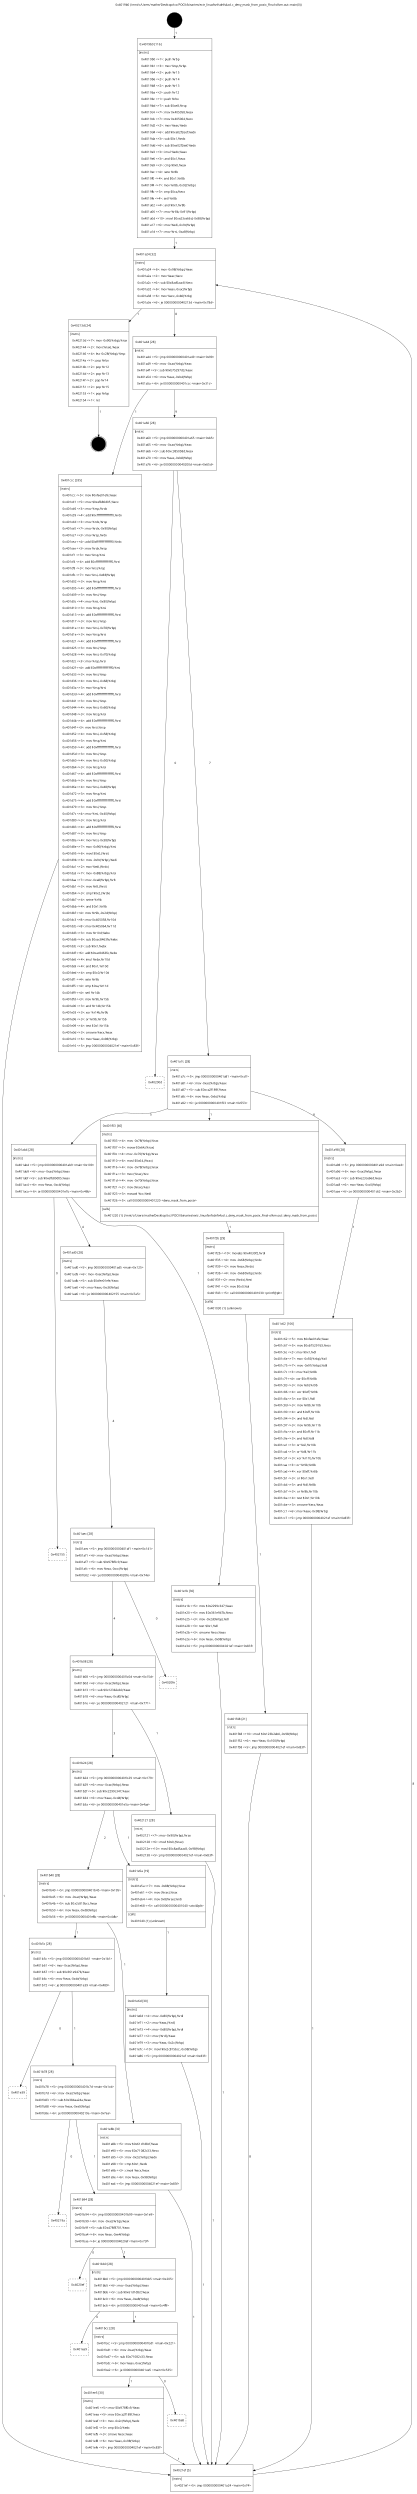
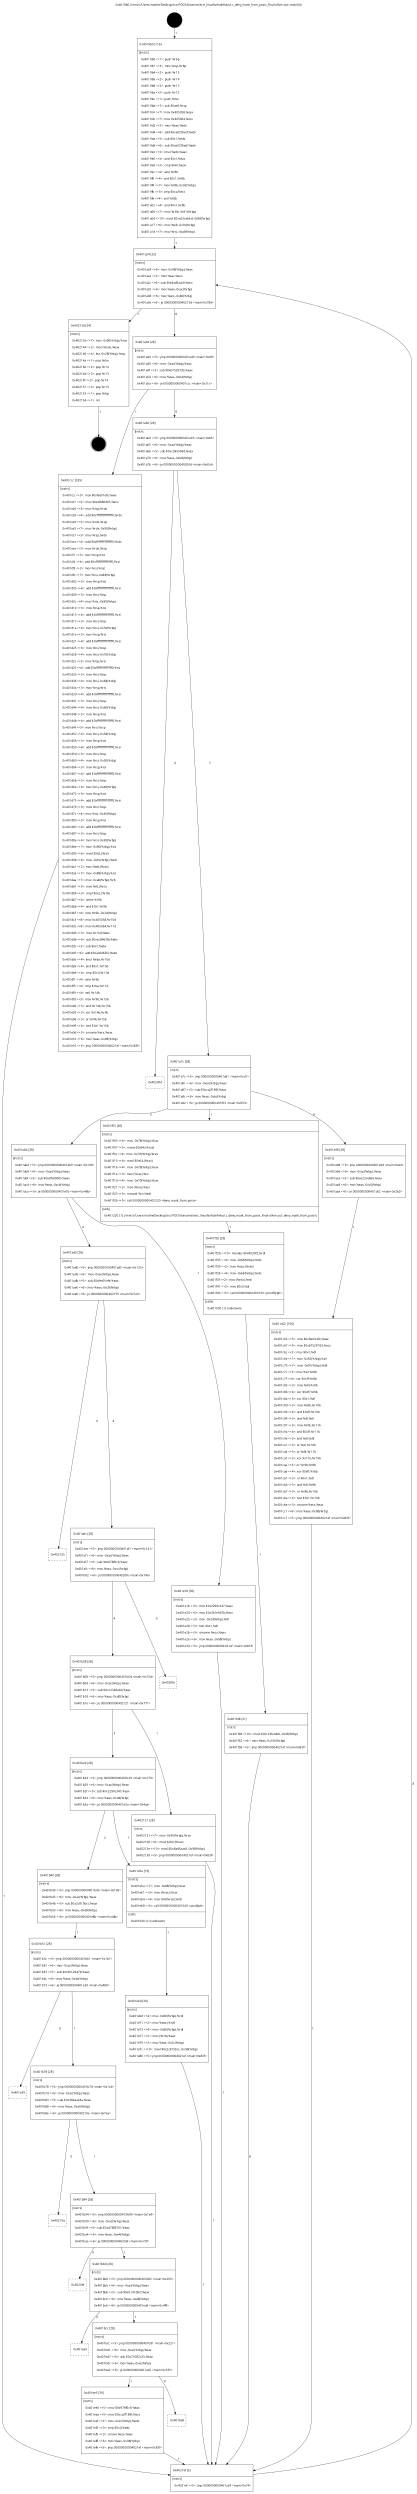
edge "0x401ab4 [28]" -> "0x402155": now "0x401ad0 [28]" -> "0x402155"
node "0x401e8b [30]": removed
